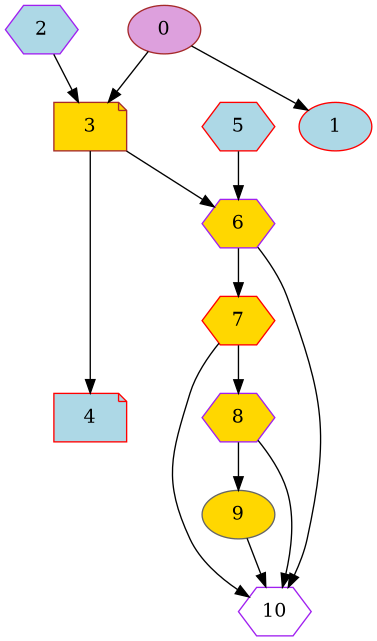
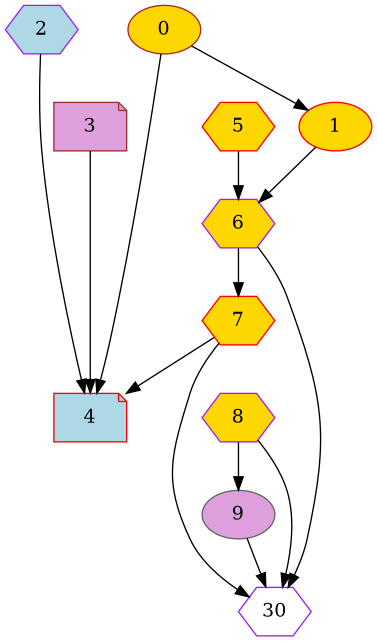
node "0": fillcolor plum -> gold
edge "0" -> "3": now "0" -> "4"
edge "2" -> "3": now "2" -> "4"
node "3": fillcolor gold -> plum
node "5": fillcolor lightblue -> gold
node "1": fillcolor lightblue -> gold
edge "3" -> "6": now "1" -> "6"
edge "7" -> "8": now "7" -> "4"
node "9": fillcolor gold -> plum
node "10": label "10" -> "30"
